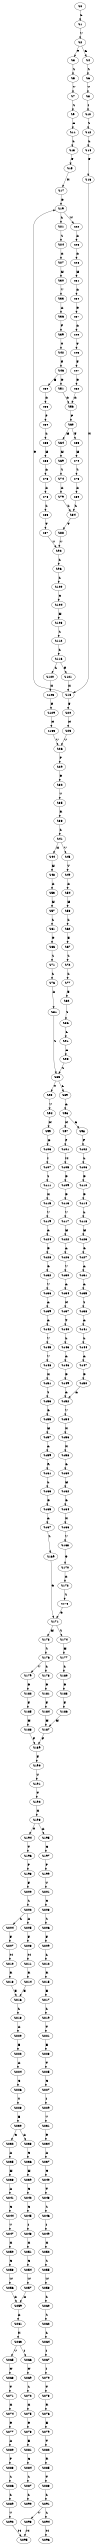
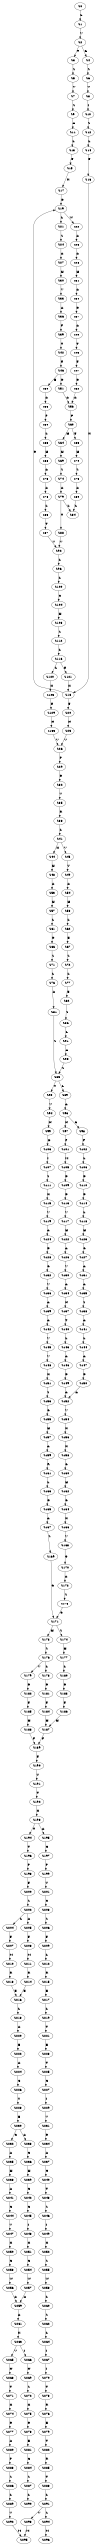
edge "S84" -> "S88": now "S79" -> "S88"
